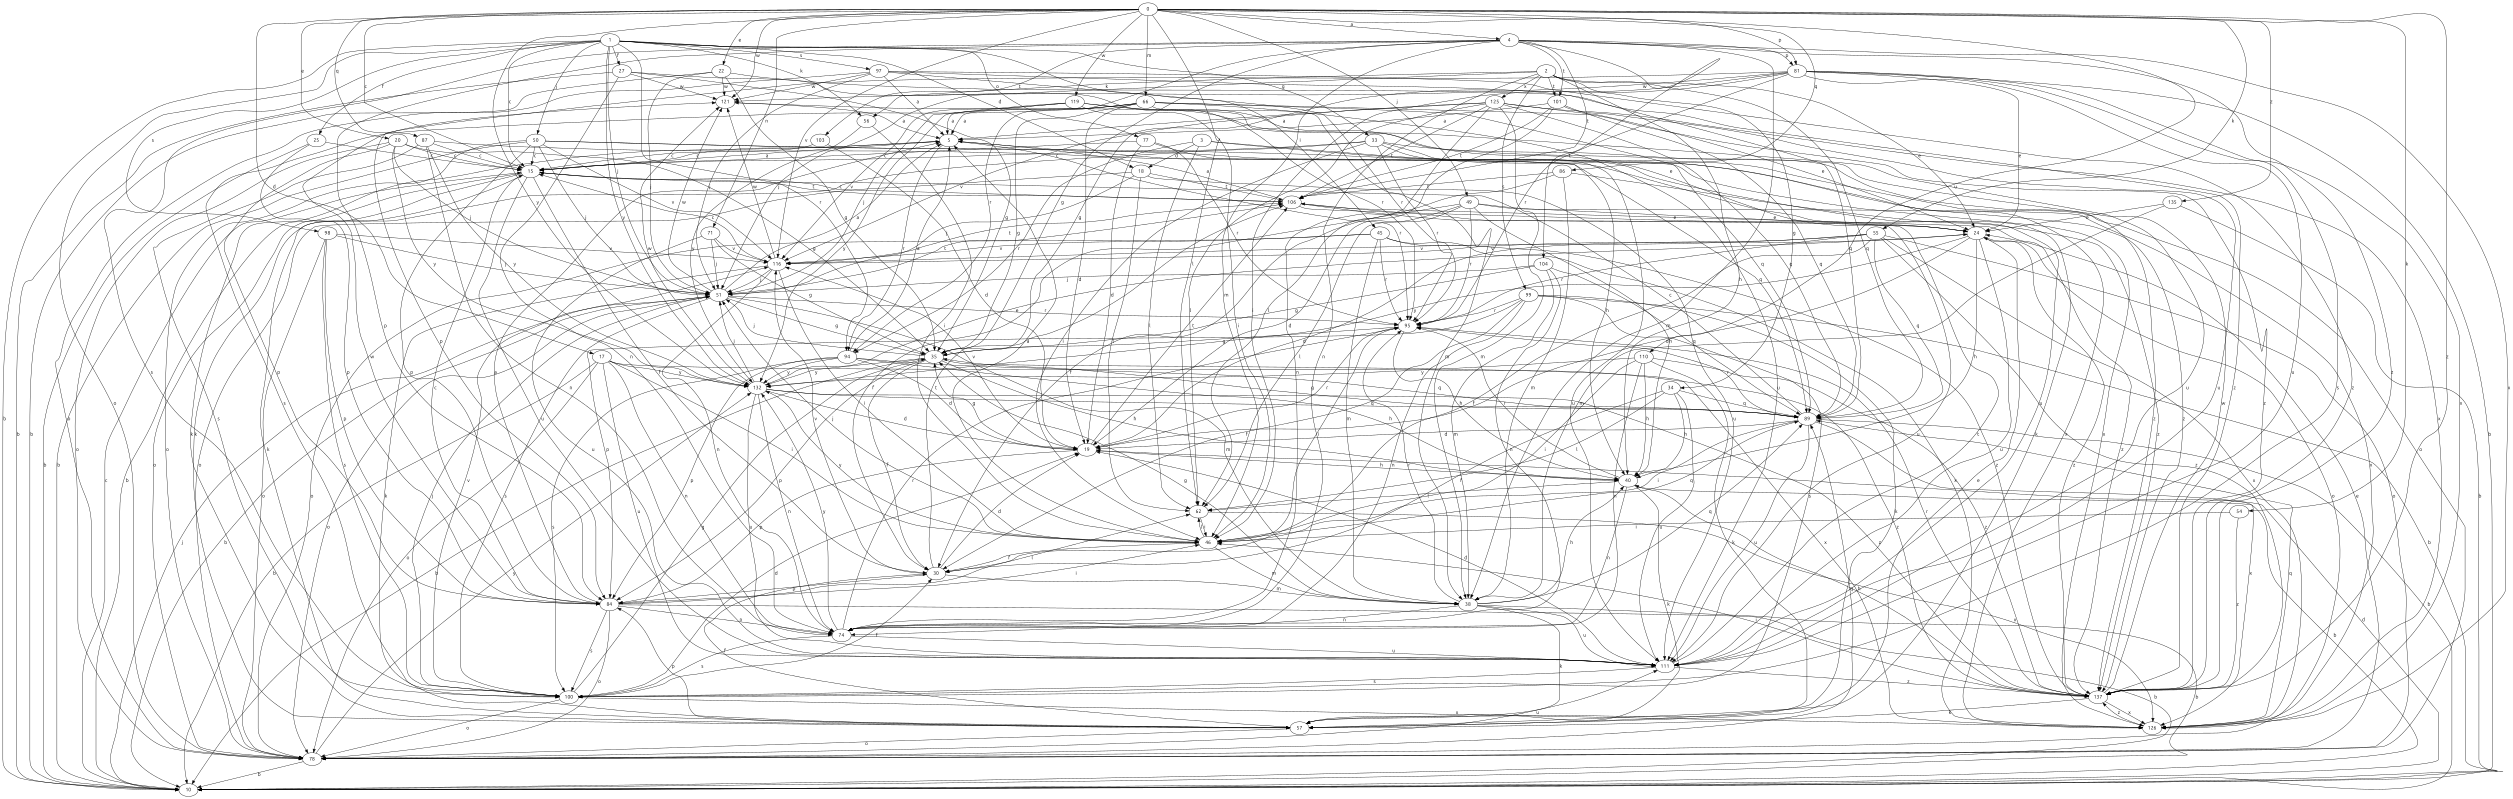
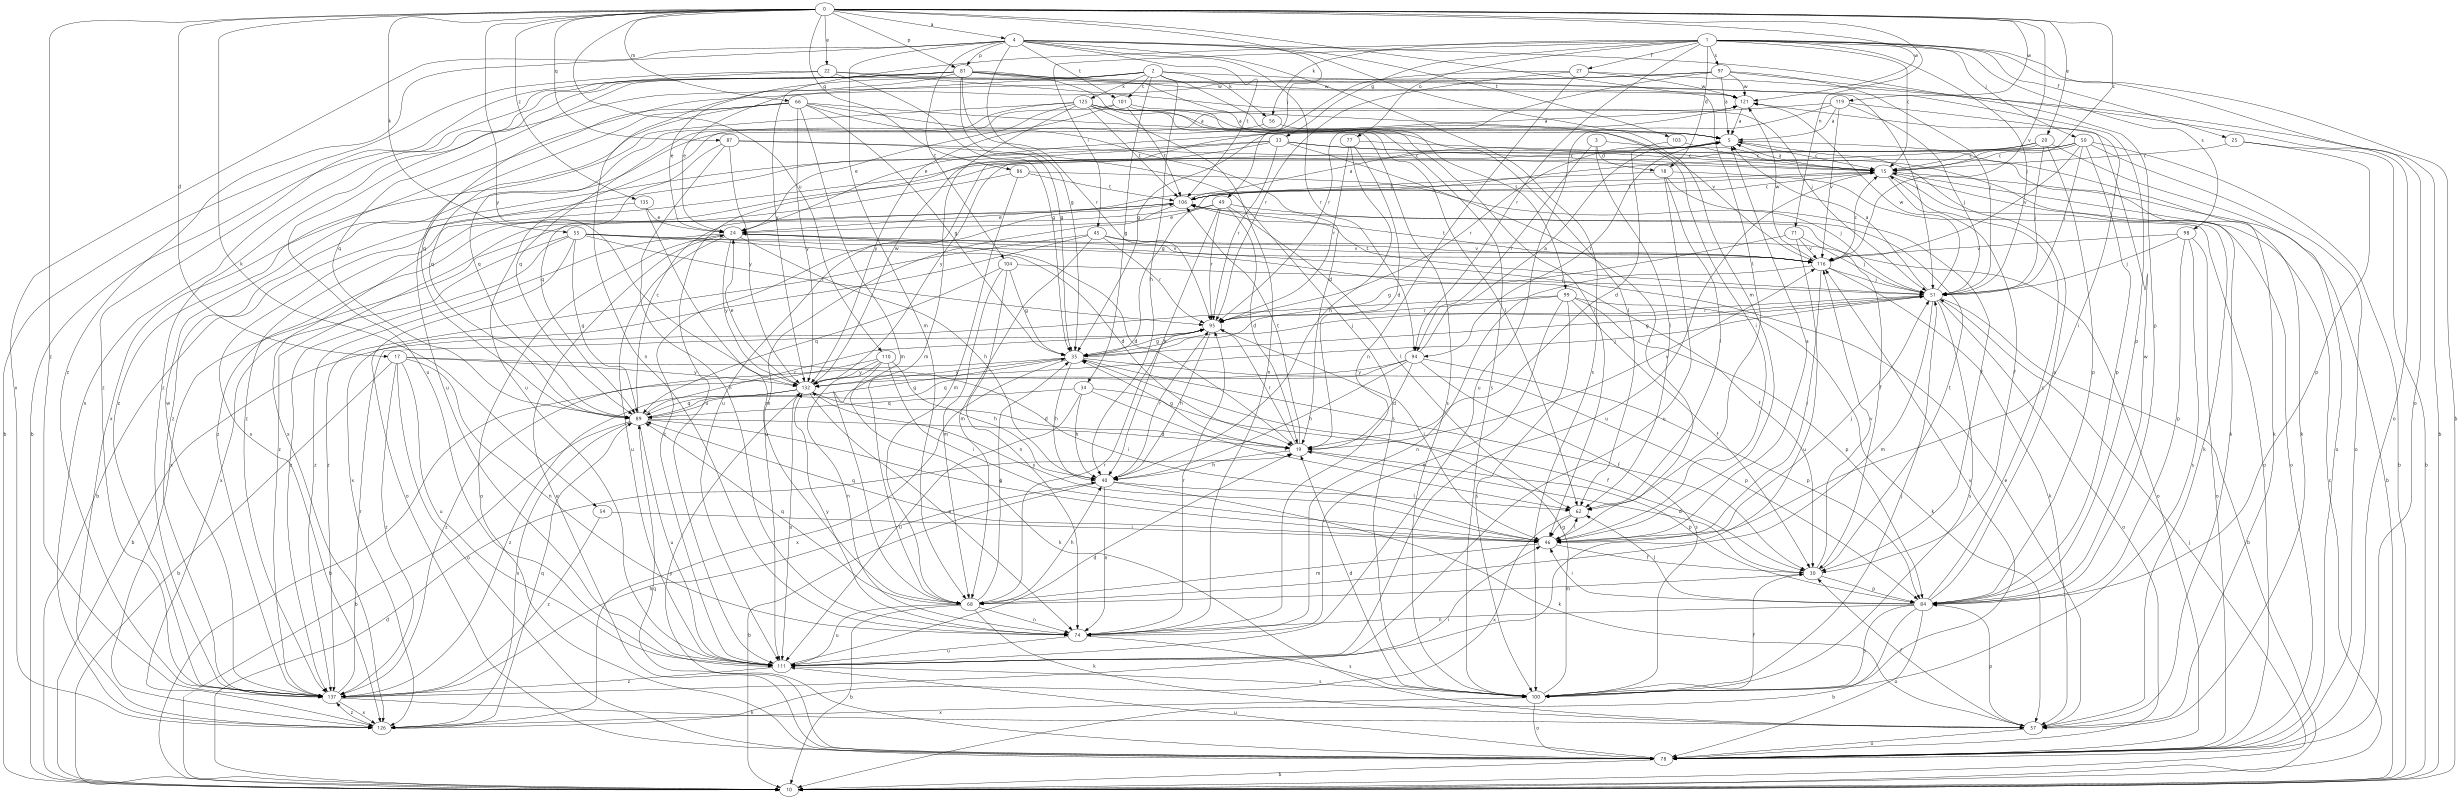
node "38": label "38" -> "68"
edge "3" -> "78": removed, label "o"
